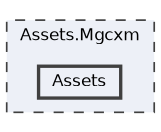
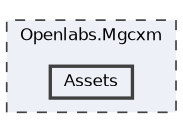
cluster "Assets.Mgcxm": label "Assets.Mgcxm" -> "Openlabs.Mgcxm"
